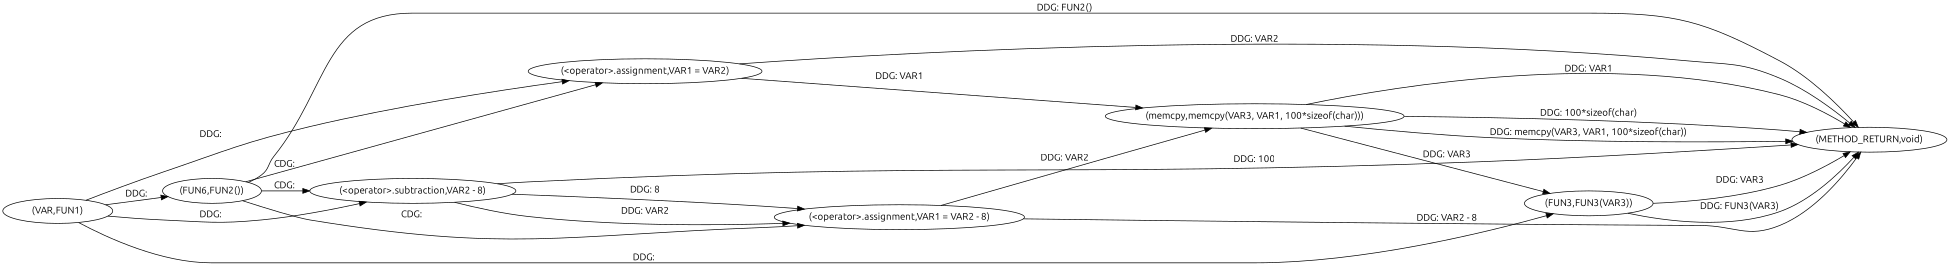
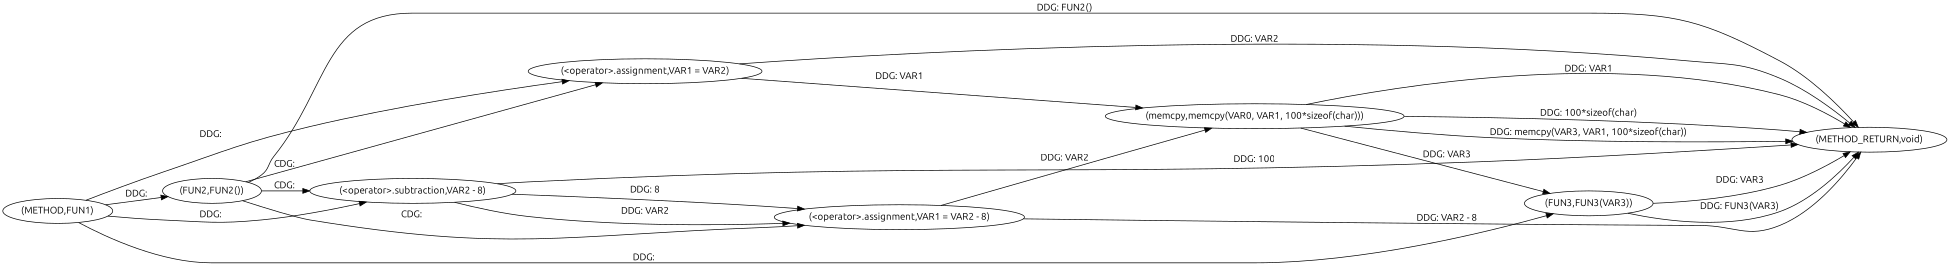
node "(memcpy,memcpy(VAR3, VAR1, 100*sizeof(char)))": label "(memcpy,memcpy(VAR3, VAR1, 100*sizeof(char)))" -> "(memcpy,memcpy(VAR0, VAR1, 100*sizeof(char)))"
node "(FUN6,FUN2())": label "(FUN6,FUN2())" -> "(FUN2,FUN2())"
node "(VAR,FUN1)": label "(VAR,FUN1)" -> "(METHOD,FUN1)"
